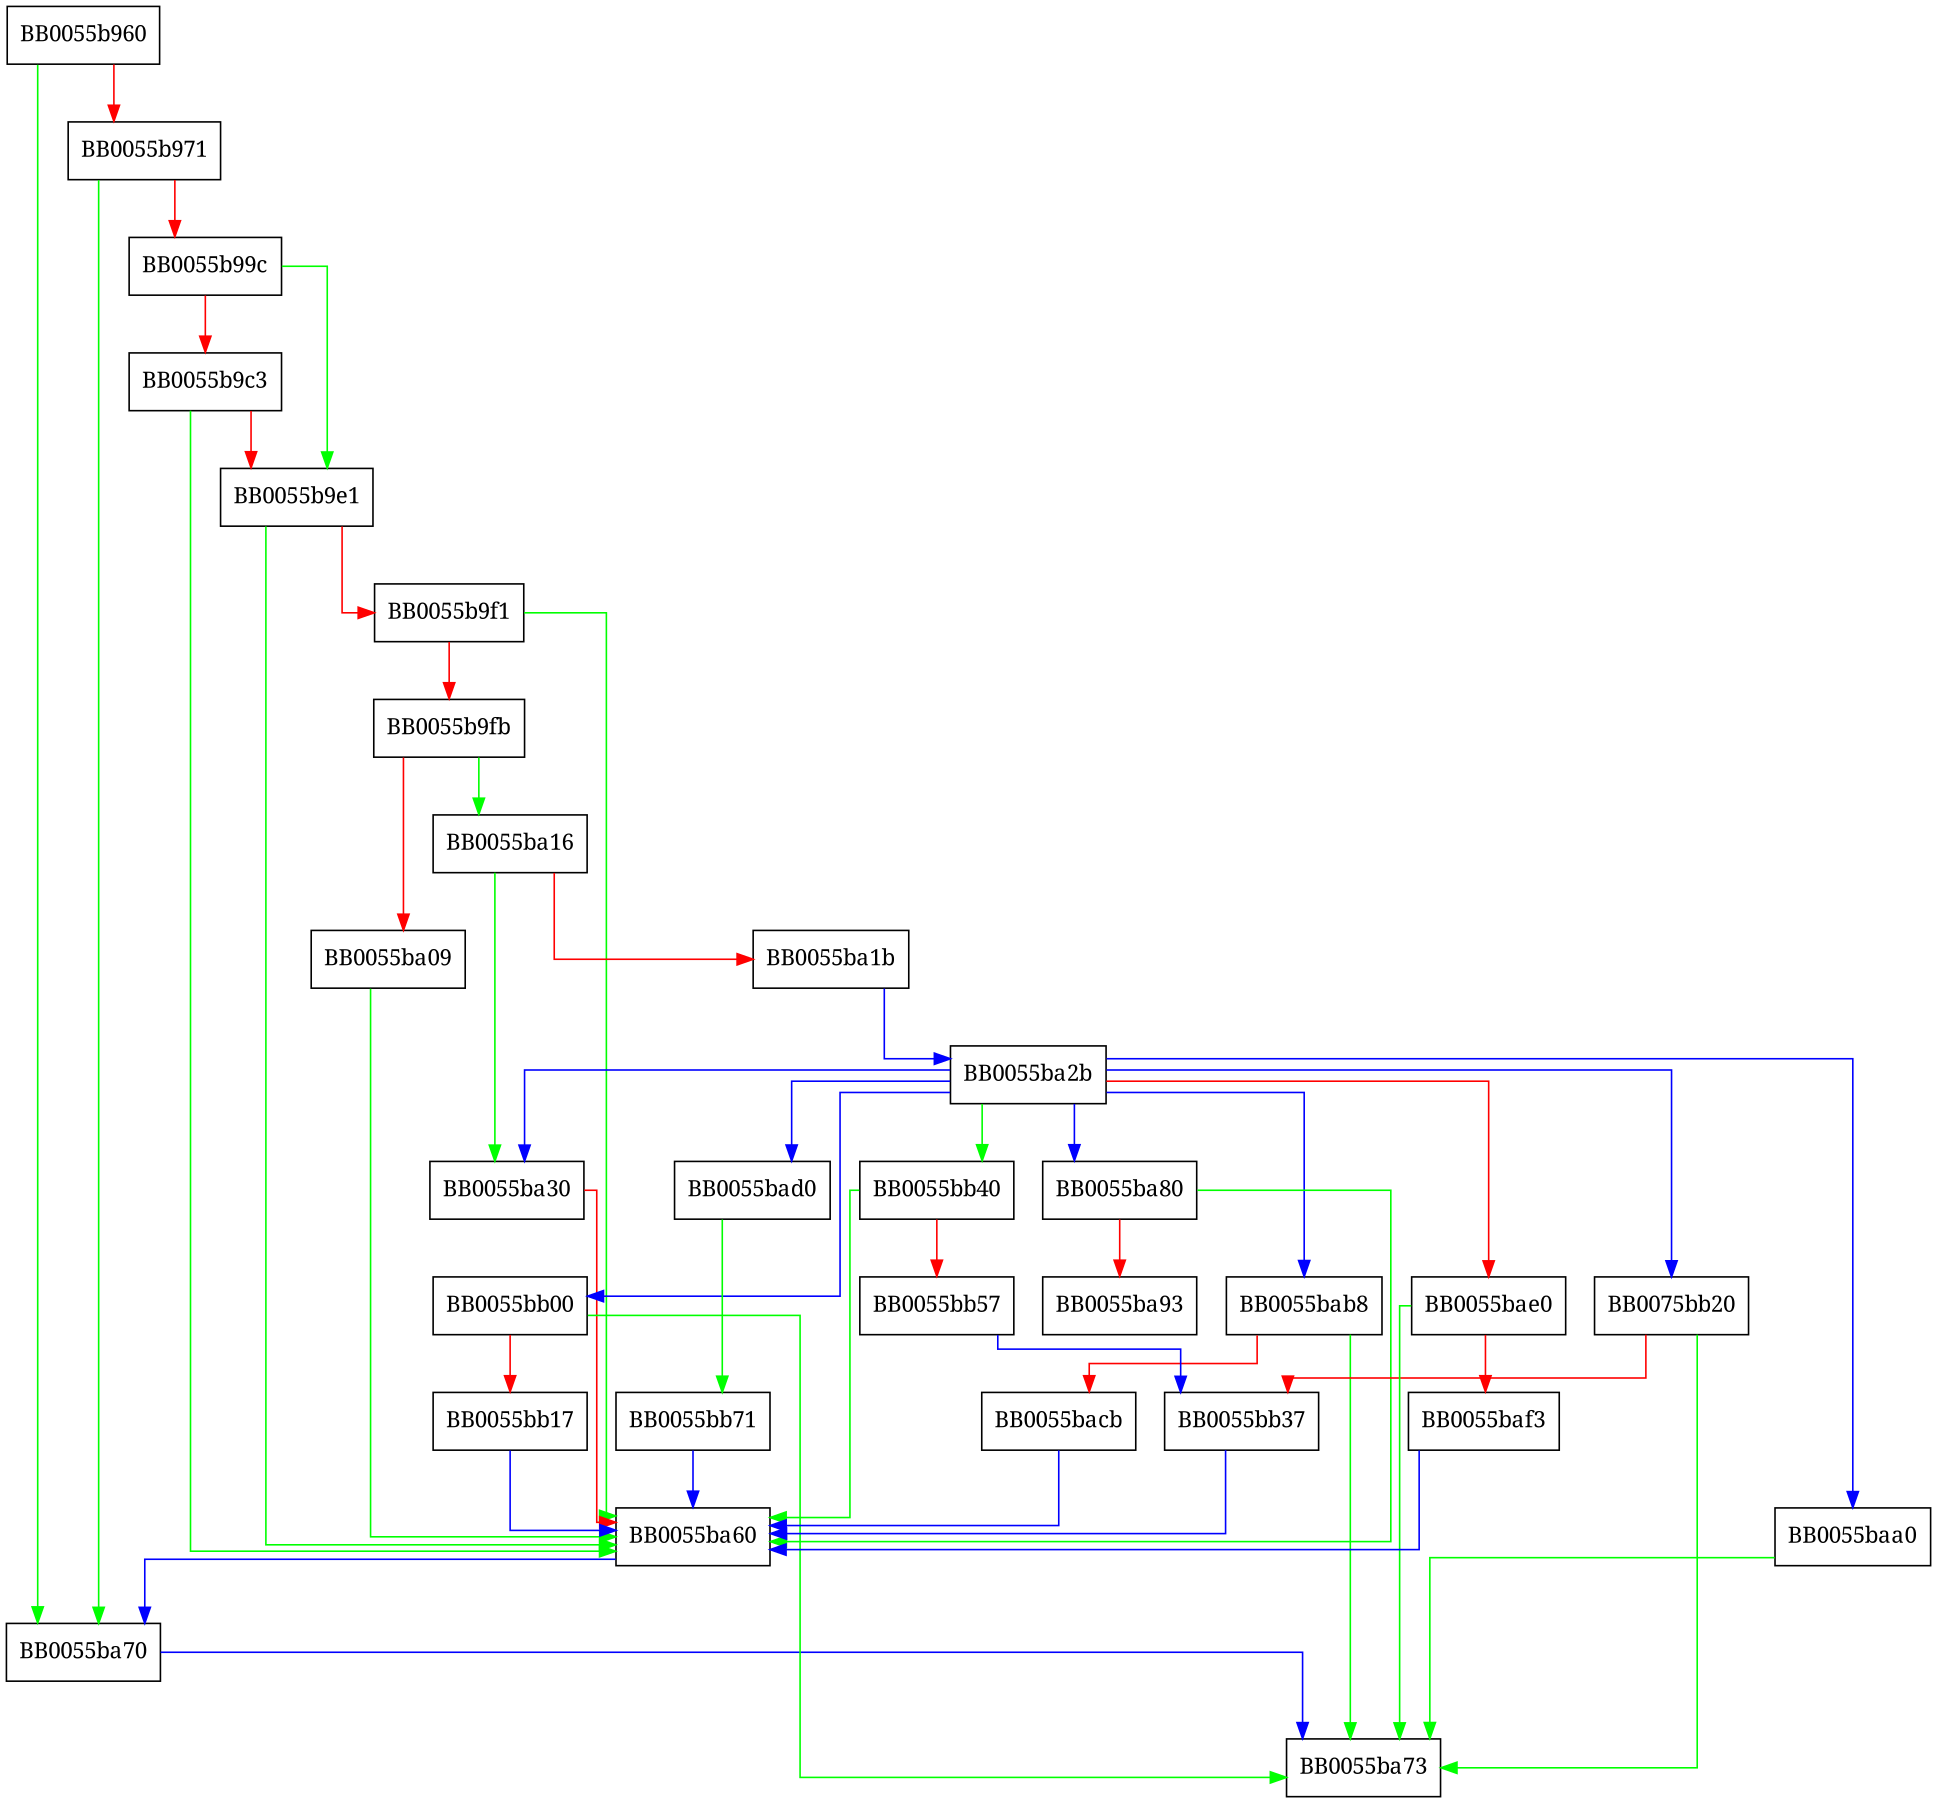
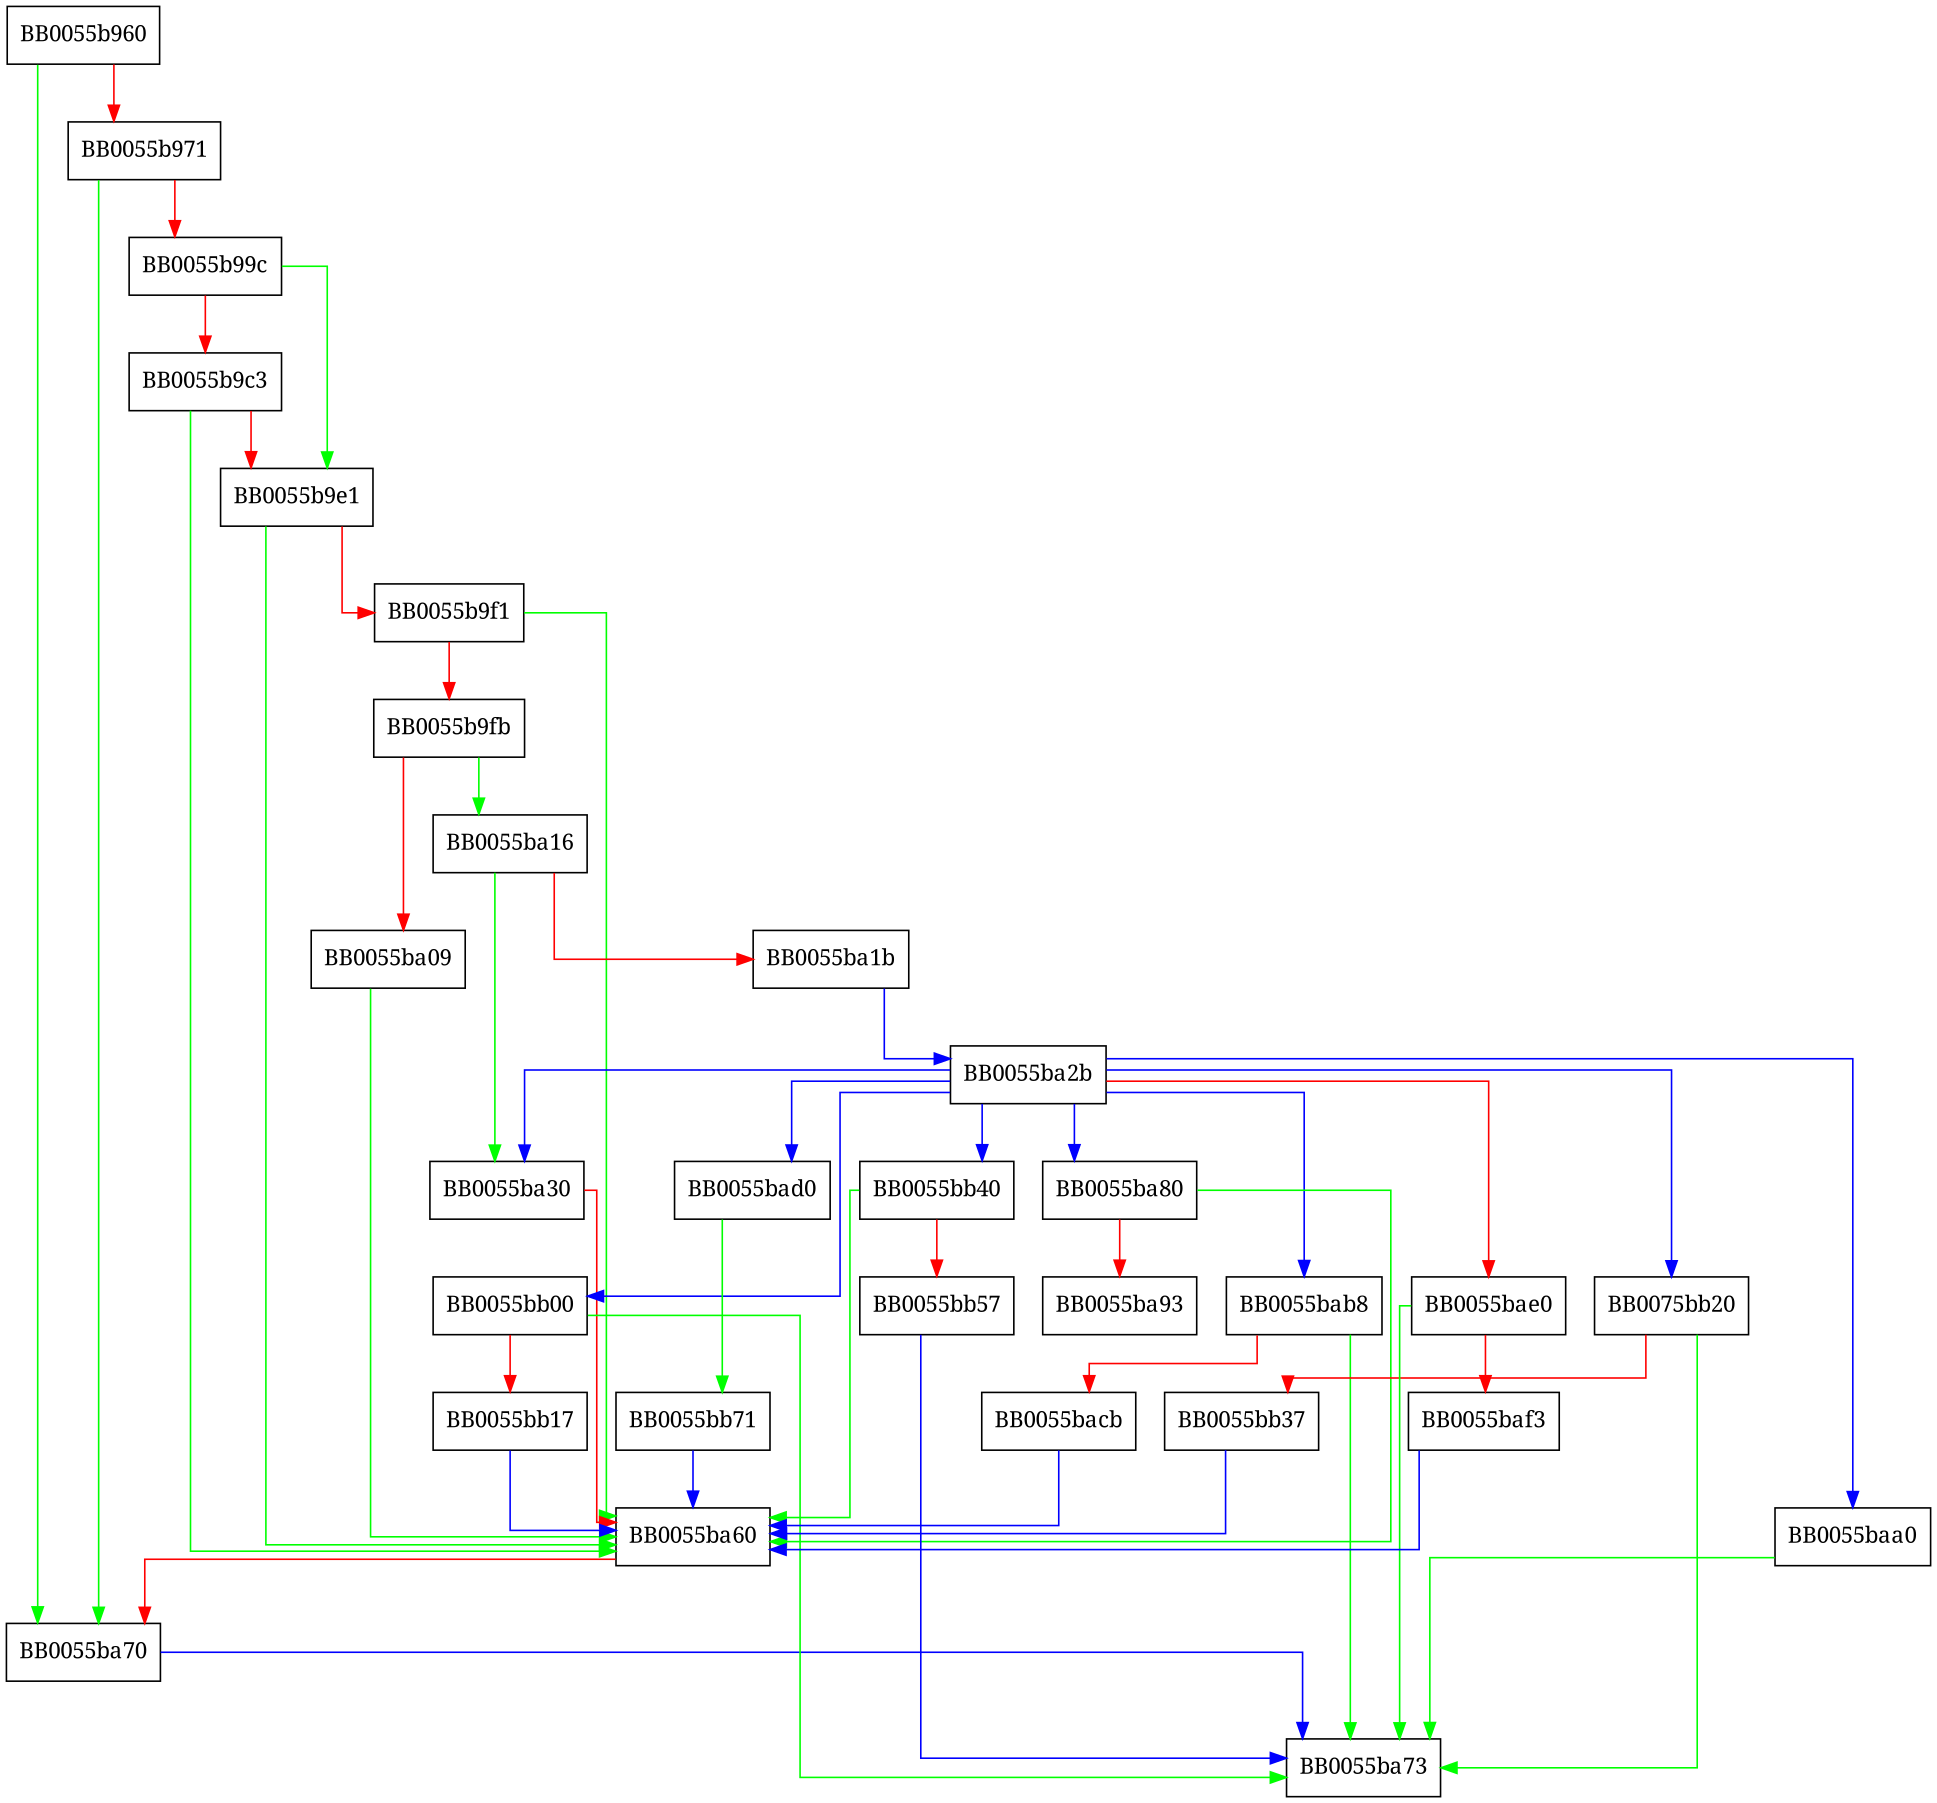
edge "BB0055ba2b" -> "BB0055bb40": color green -> blue
edge "BB0055bb57" -> "BB0055bb37": now "BB0055bb57" -> "BB0055ba73"
edge "BB0055ba60" -> "BB0055ba70": color blue -> red
